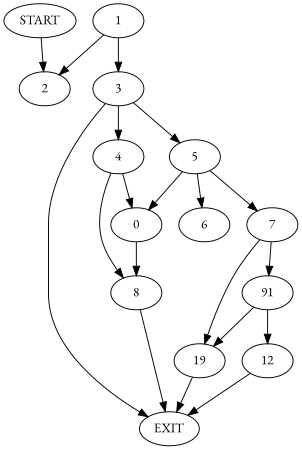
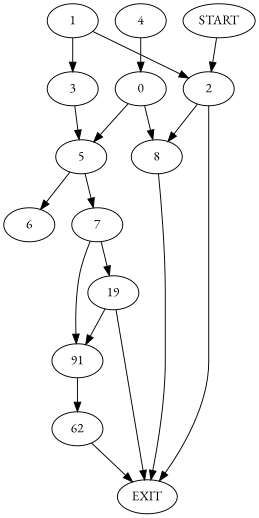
edge "3" -> "4": removed
edge "5" -> "0": reversed
edge "4" -> "8": now "2" -> "8"
edge "3" -> "EXIT": now "2" -> "EXIT"
edge "91" -> "19": reversed
node "12": label "12" -> "62"
